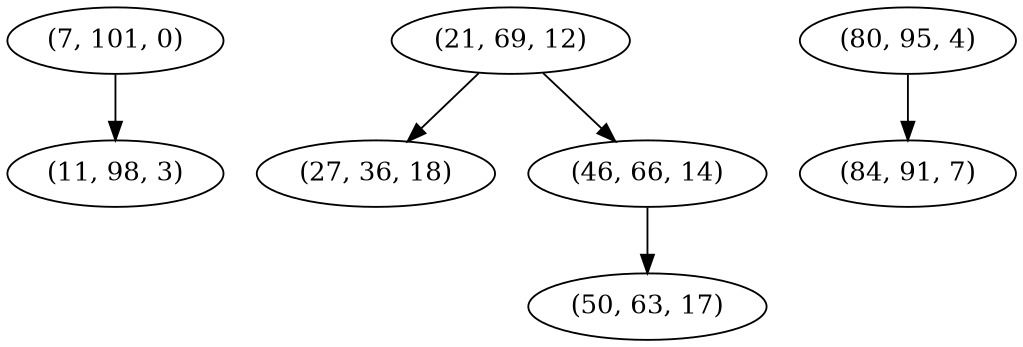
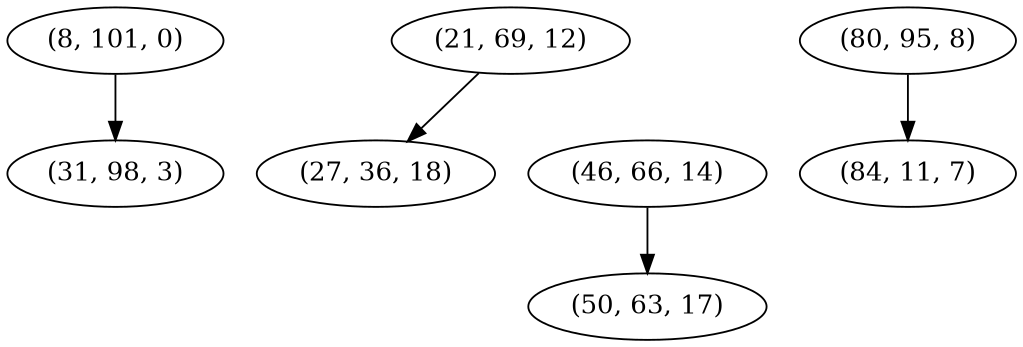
node "(7, 101, 0)": label "(7, 101, 0)" -> "(8, 101, 0)"
node "(80, 95, 4)": label "(80, 95, 4)" -> "(80, 95, 8)"
edge "(21, 69, 12)" -> "(46, 66, 14)": removed
node "(11, 98, 3)": label "(11, 98, 3)" -> "(31, 98, 3)"
node "(84, 91, 7)": label "(84, 91, 7)" -> "(84, 11, 7)"
